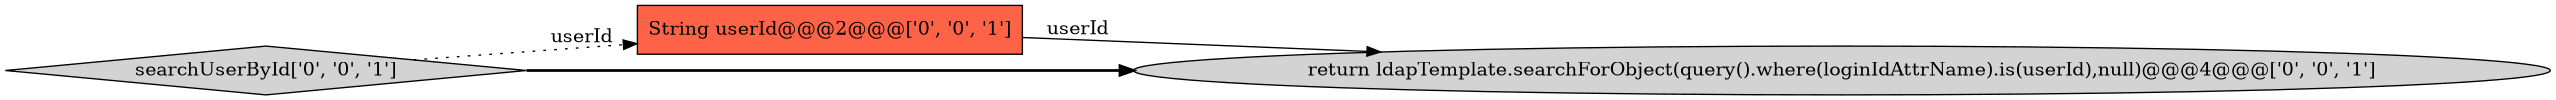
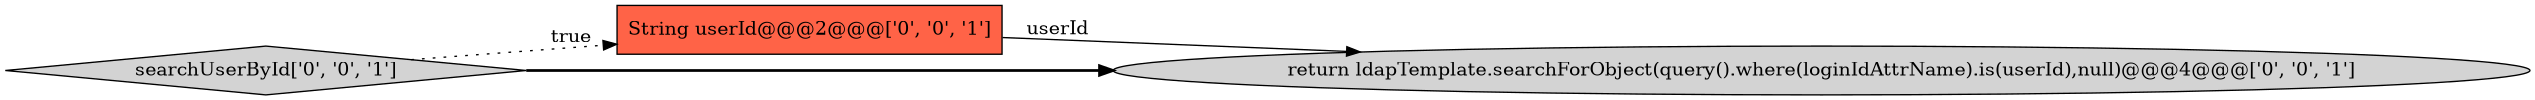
edge "searchUserById['0', '0', '1']" -> "String userId@@@2@@@['0', '0', '1']": label "userId" -> "true"
